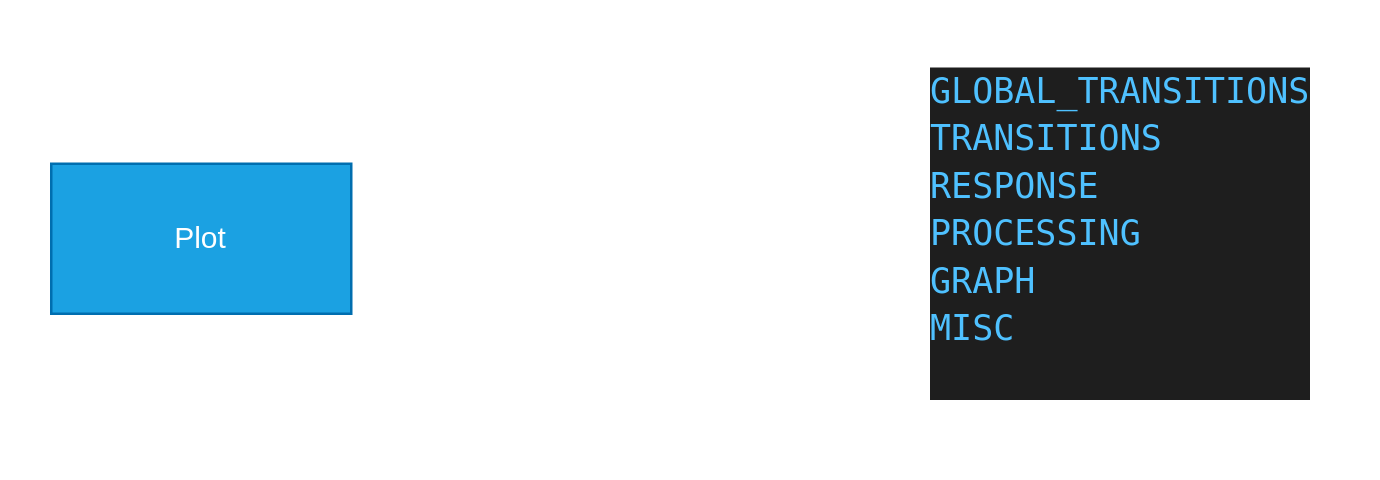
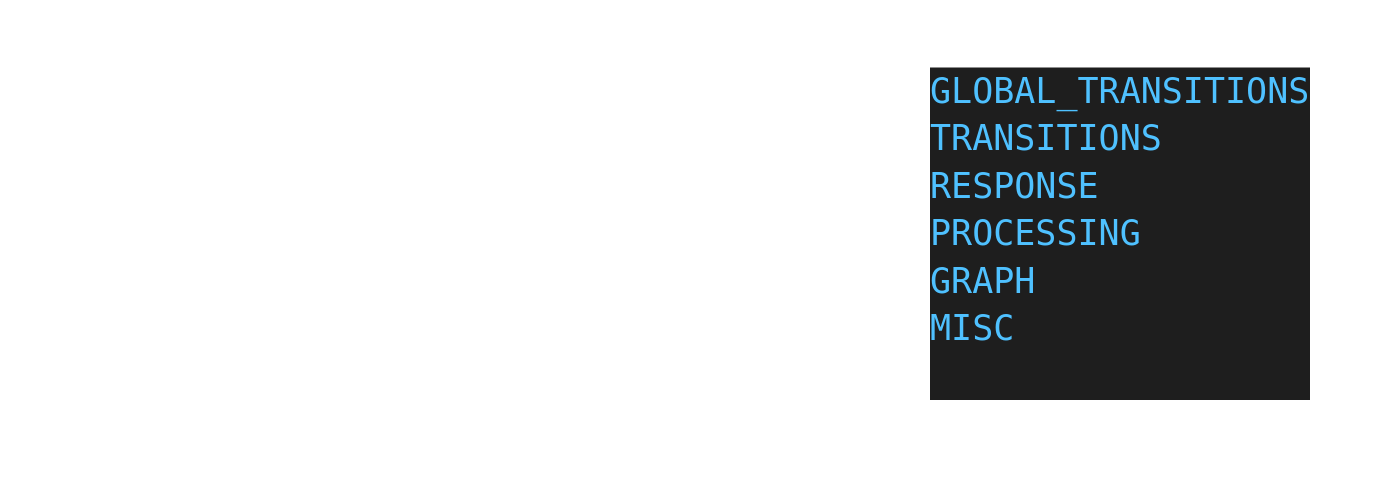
node "Plot": removed
